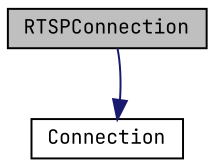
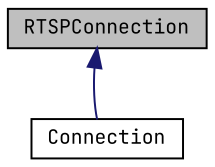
edge "RTSPConnection" -> "Connection": reversed
